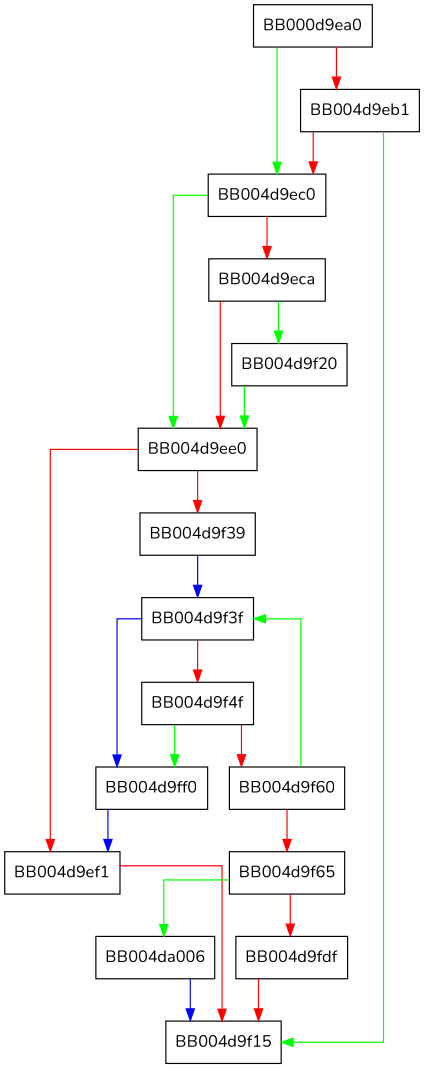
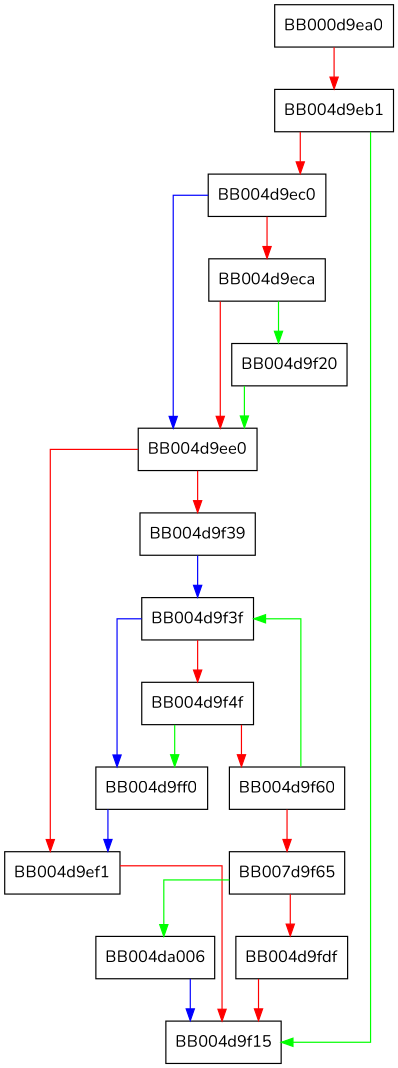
edge "BB000d9ea0" -> "BB004d9ec0": removed
edge "BB004d9ec0" -> "BB004d9ee0": color green -> blue
node "BB004d9f65": label "BB004d9f65" -> "BB007d9f65"
